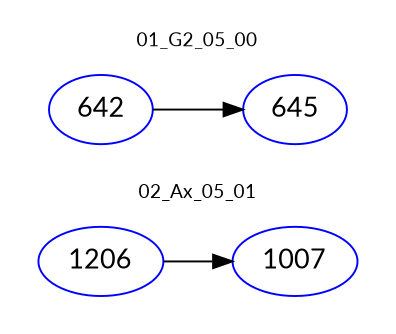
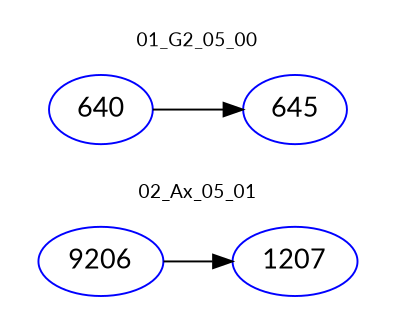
node "642": label "642" -> "640"
node "1206": label "1206" -> "9206"
node "1007": label "1007" -> "1207"
